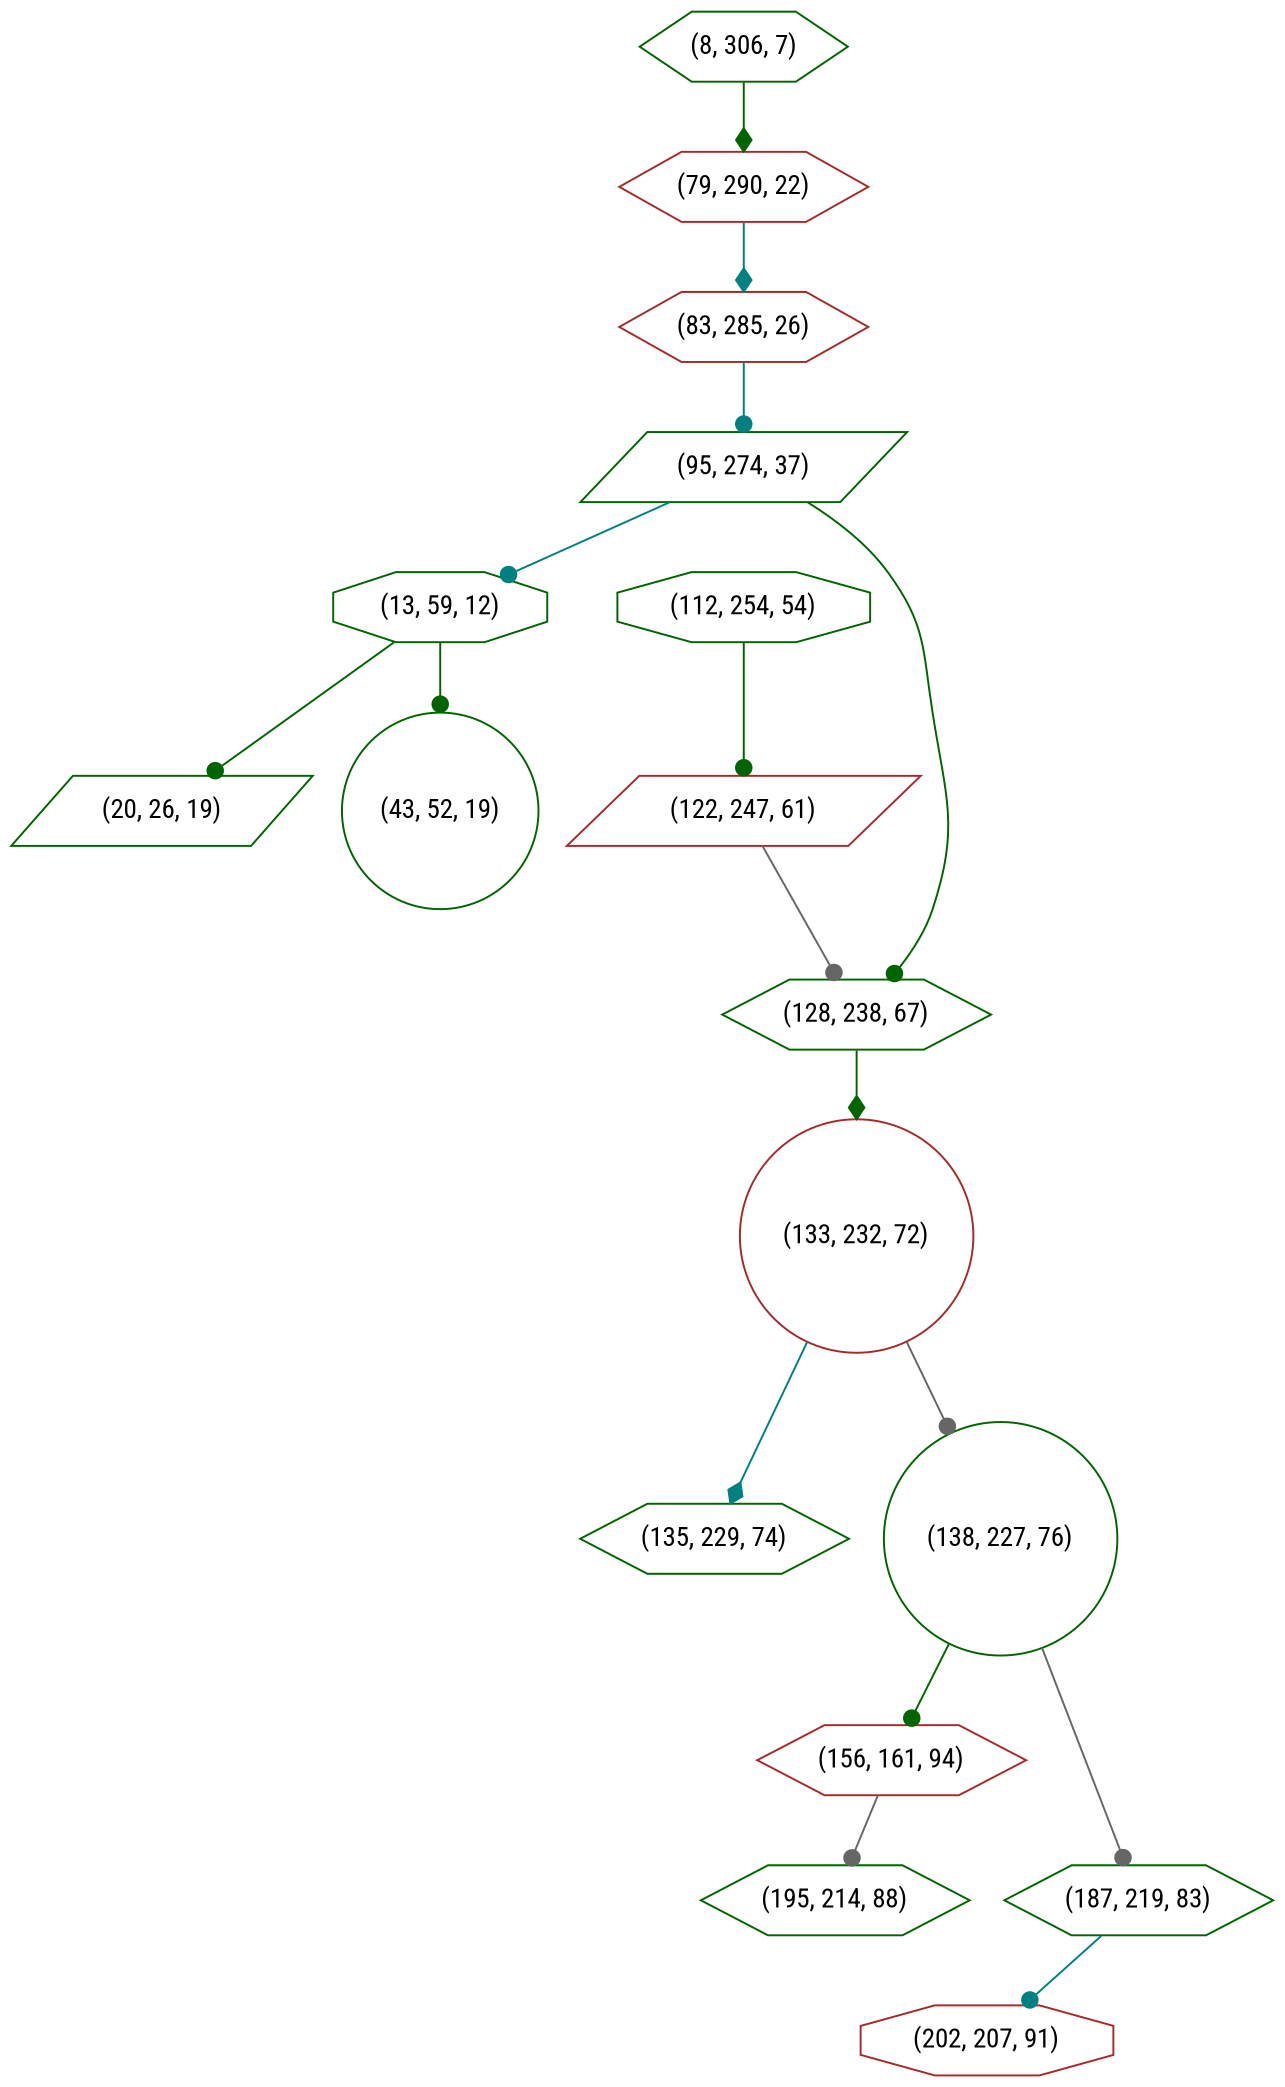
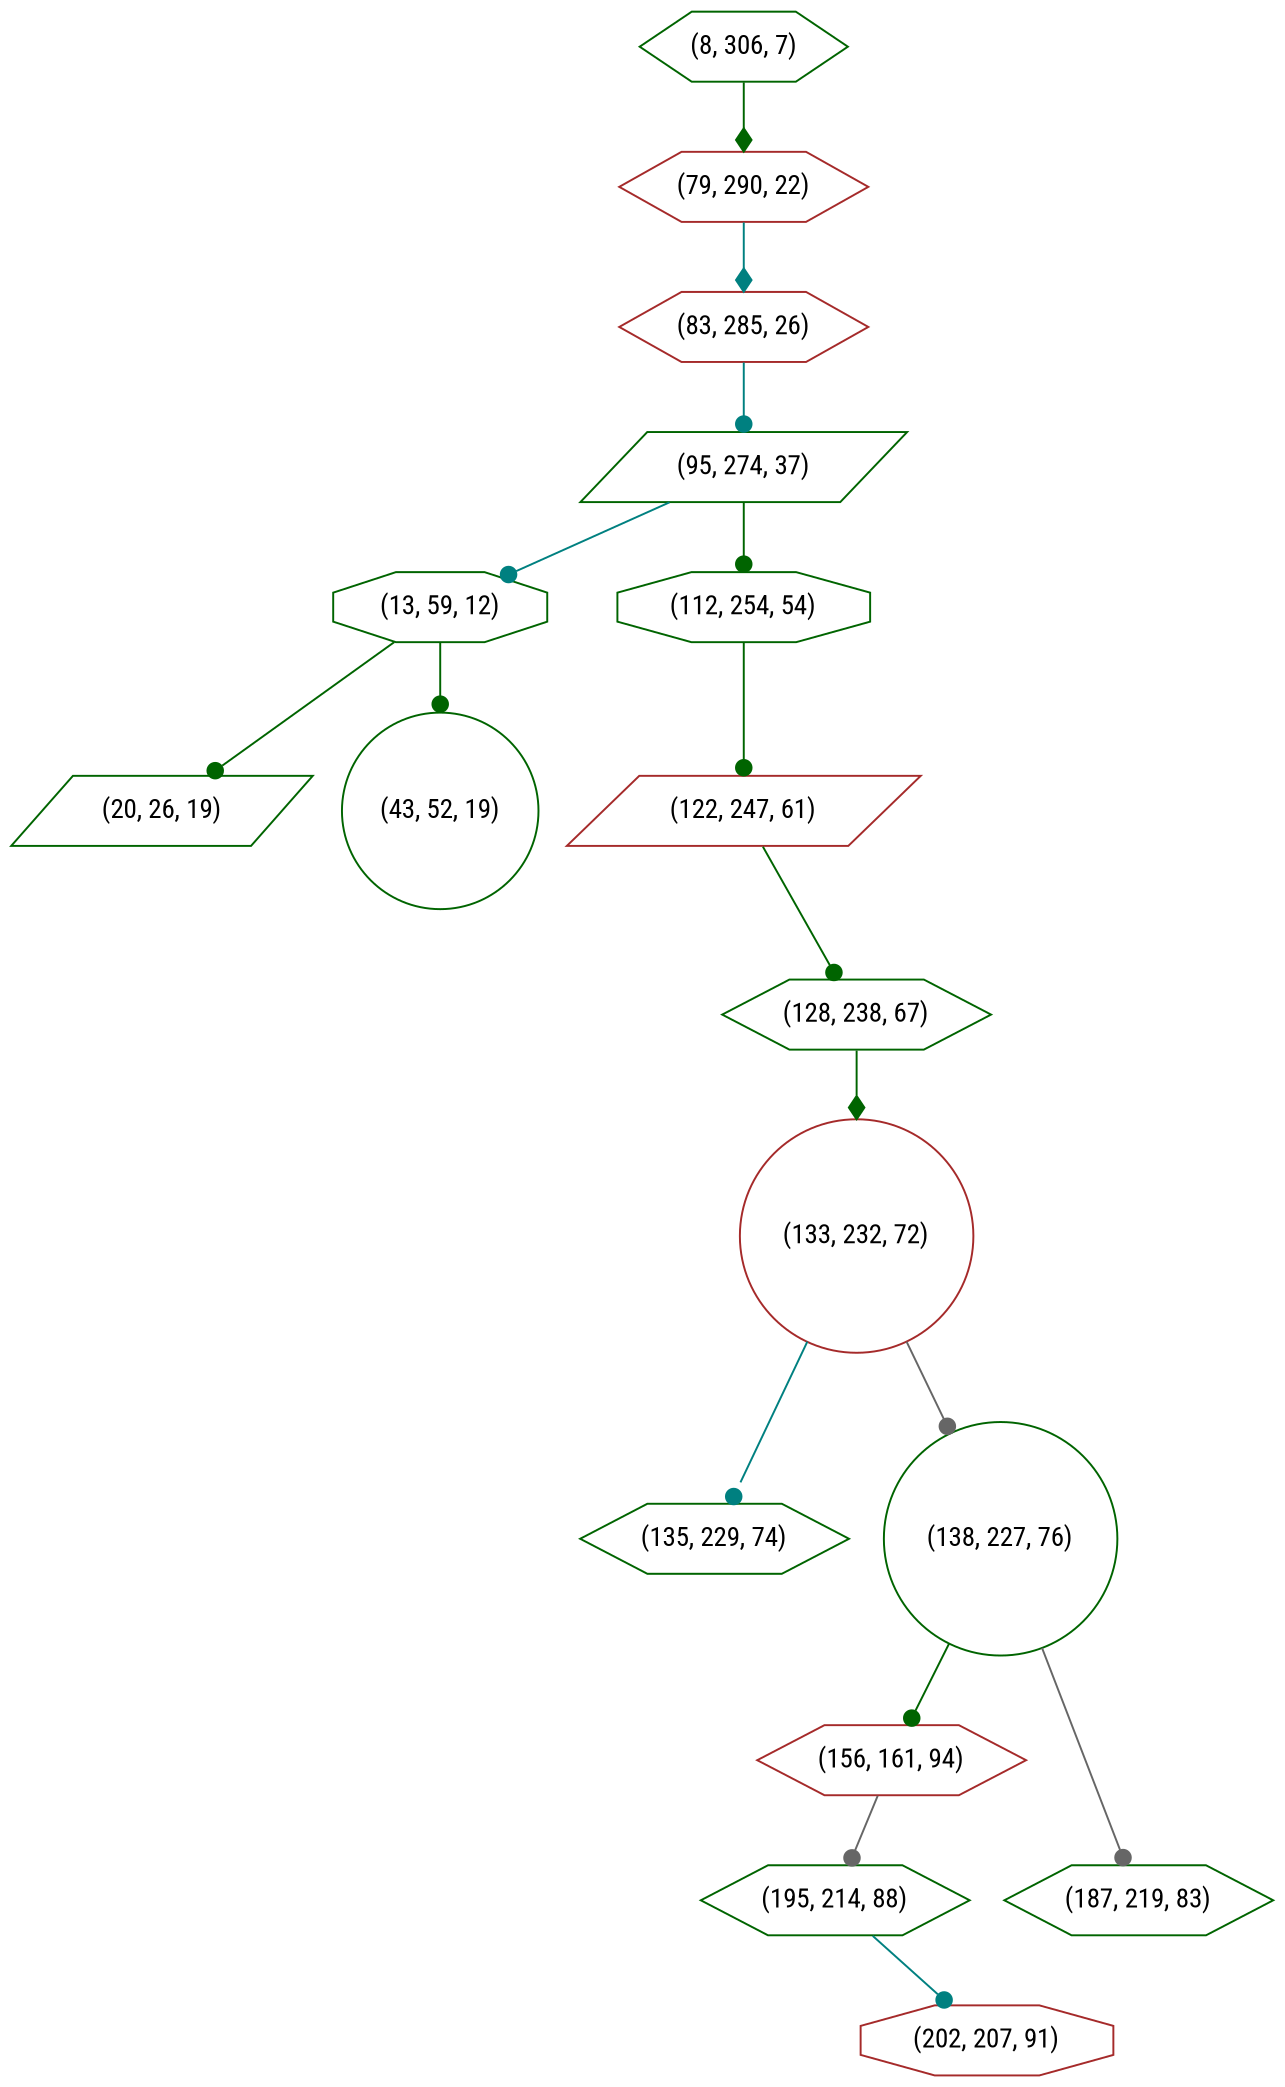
edge "(95, 274, 37)" -> "(128, 238, 67)": now "(95, 274, 37)" -> "(112, 254, 54)"
edge "(122, 247, 61)" -> "(128, 238, 67)": color gray40 -> darkgreen
edge "(133, 232, 72)" -> "(135, 229, 74)": arrowhead diamond -> dot
edge "(187, 219, 83)" -> "(202, 207, 91)": now "(195, 214, 88)" -> "(202, 207, 91)"
